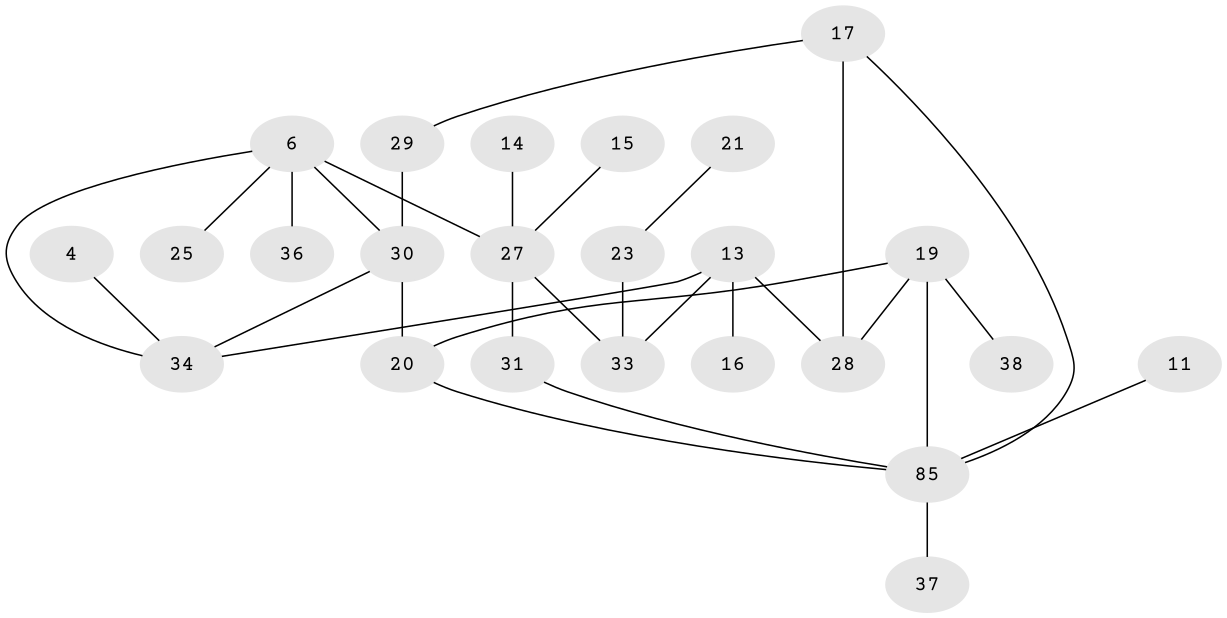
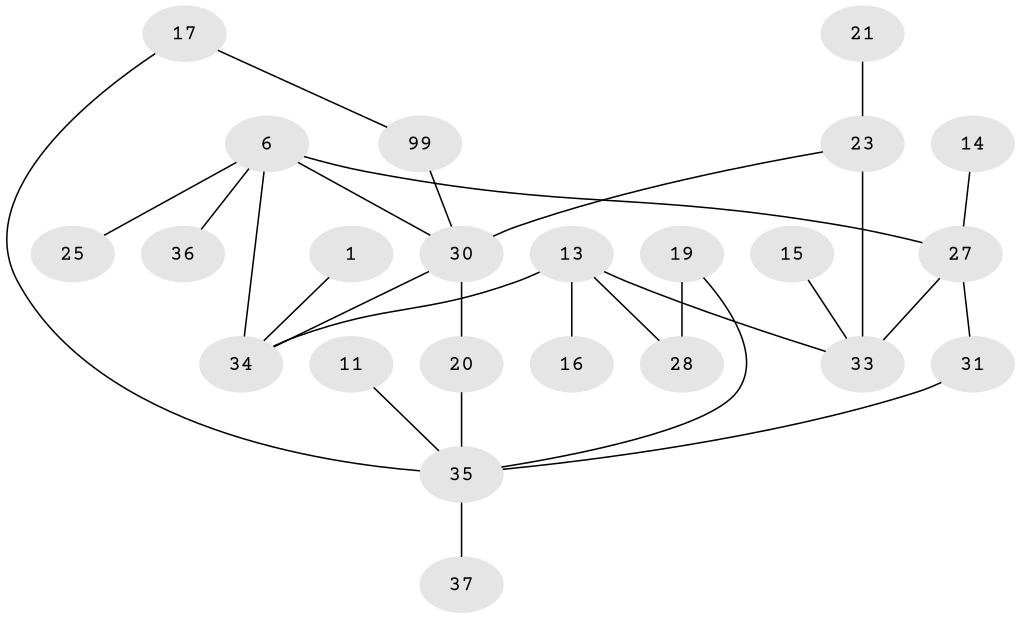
node "29": label "29" -> "99"
edge "23" -- "30": added
edge "15" -- "27": now "15" -- "33"
edge "17" -- "28": removed
node "4": label "4" -> "1"
edge "19" -- "20": removed
node "38": removed
node "85": label "85" -> "35"
